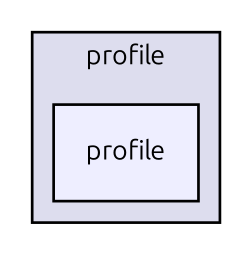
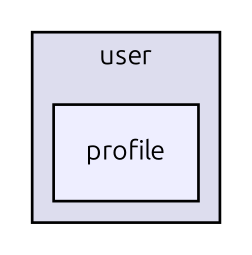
cluster "profile": label "profile" -> "user"
